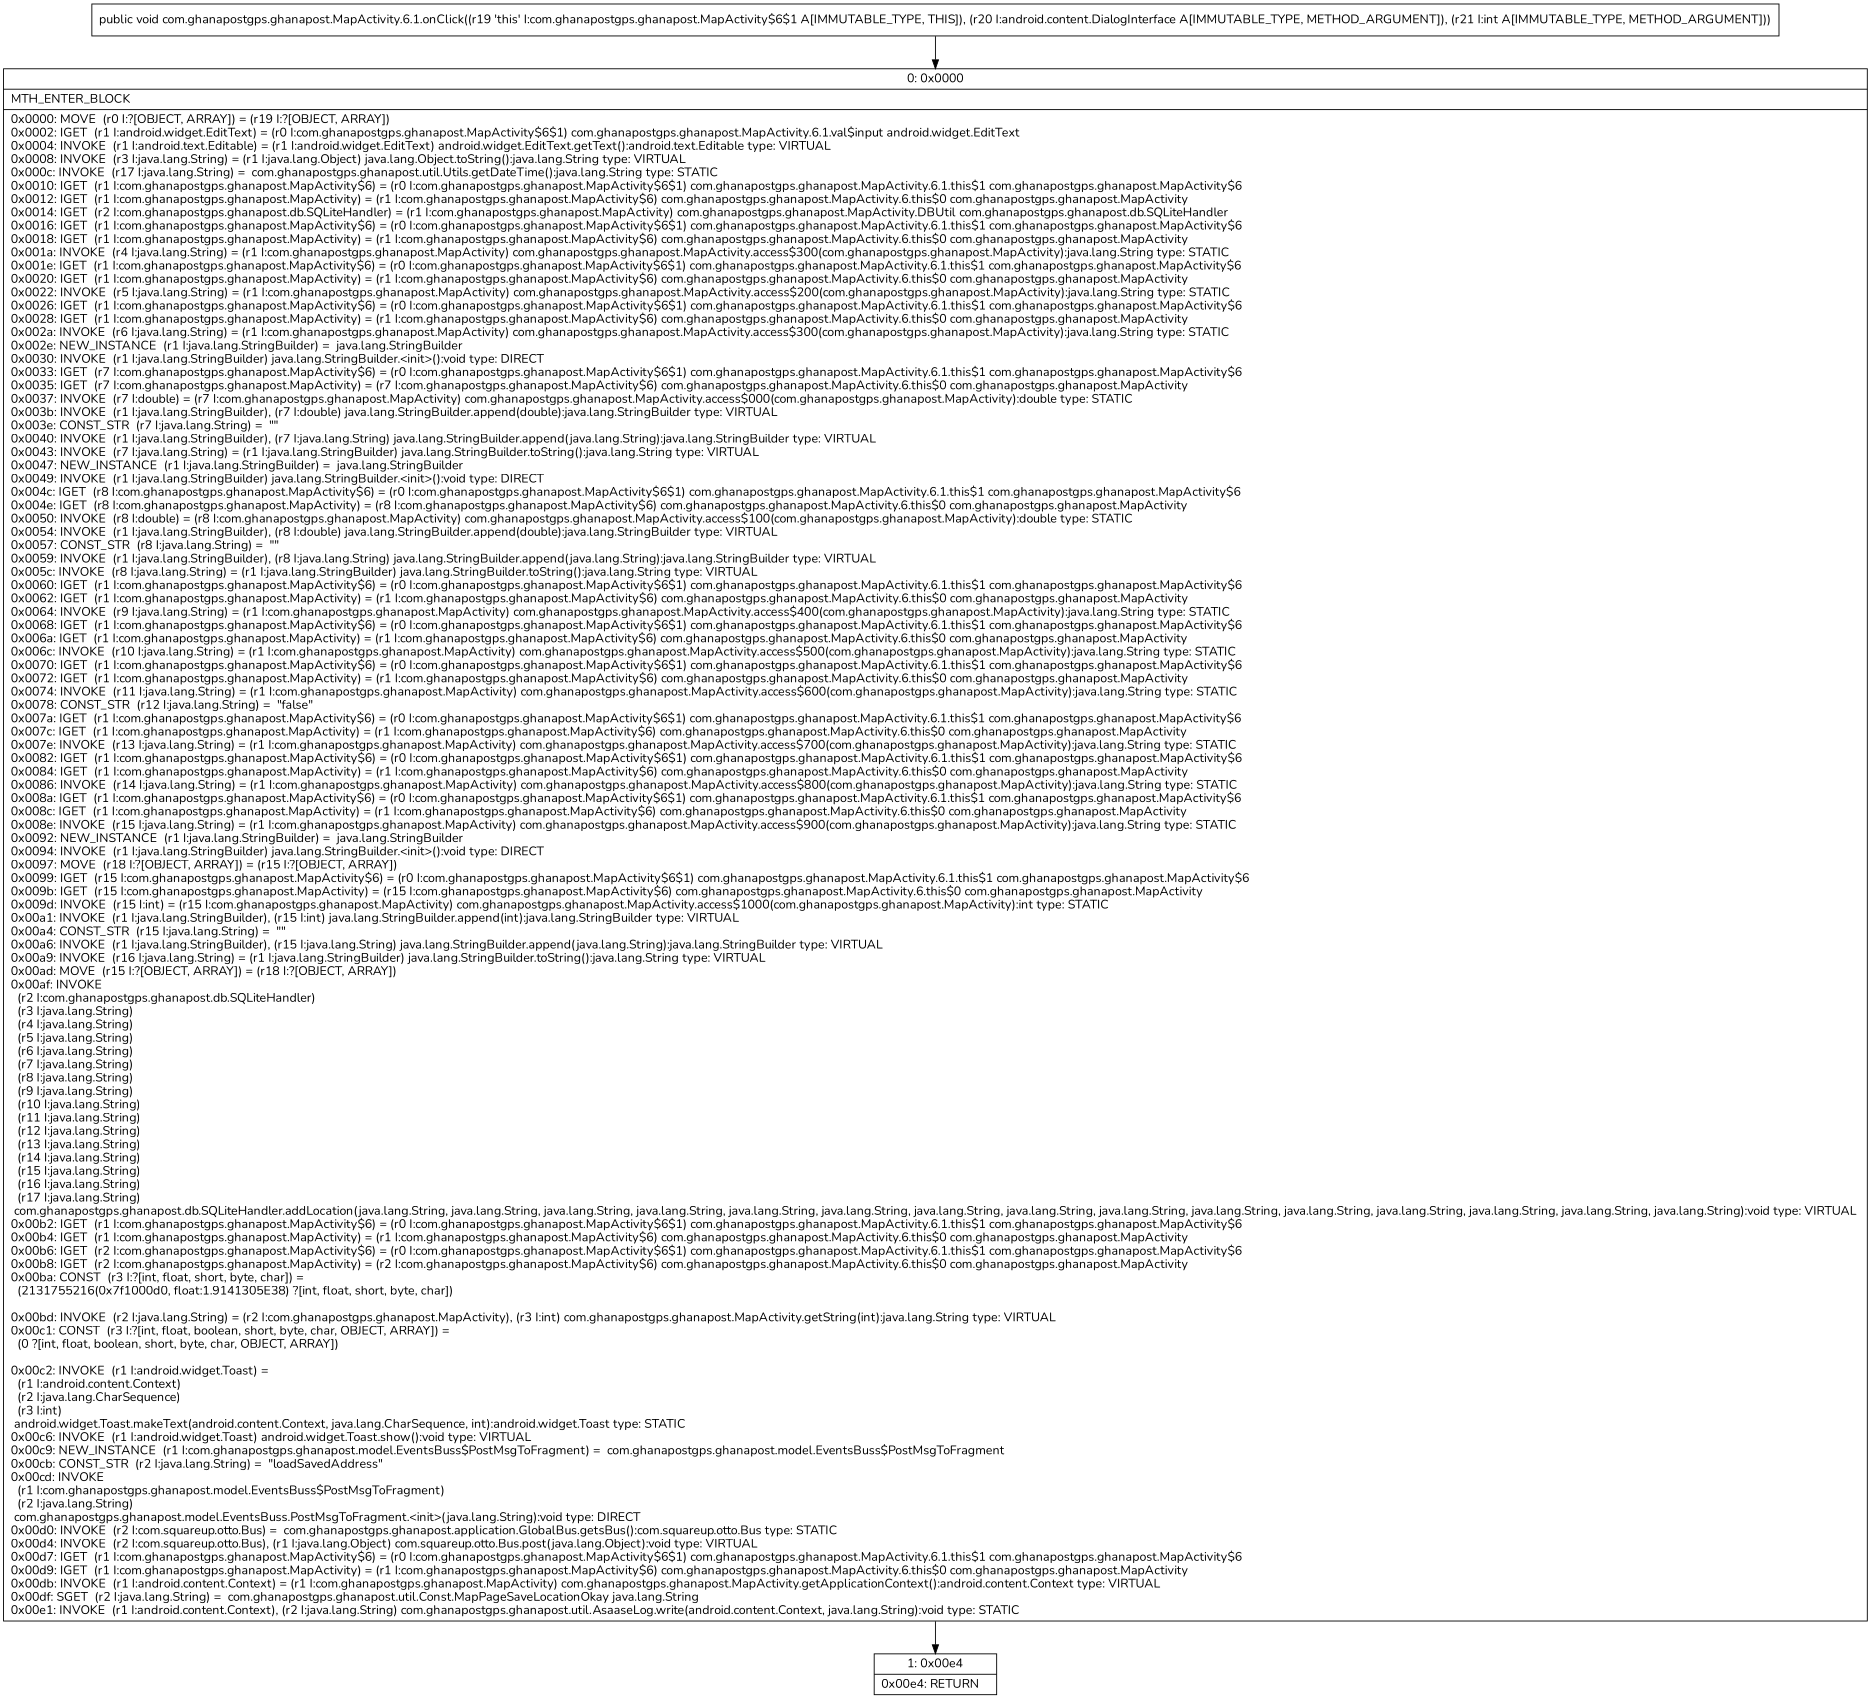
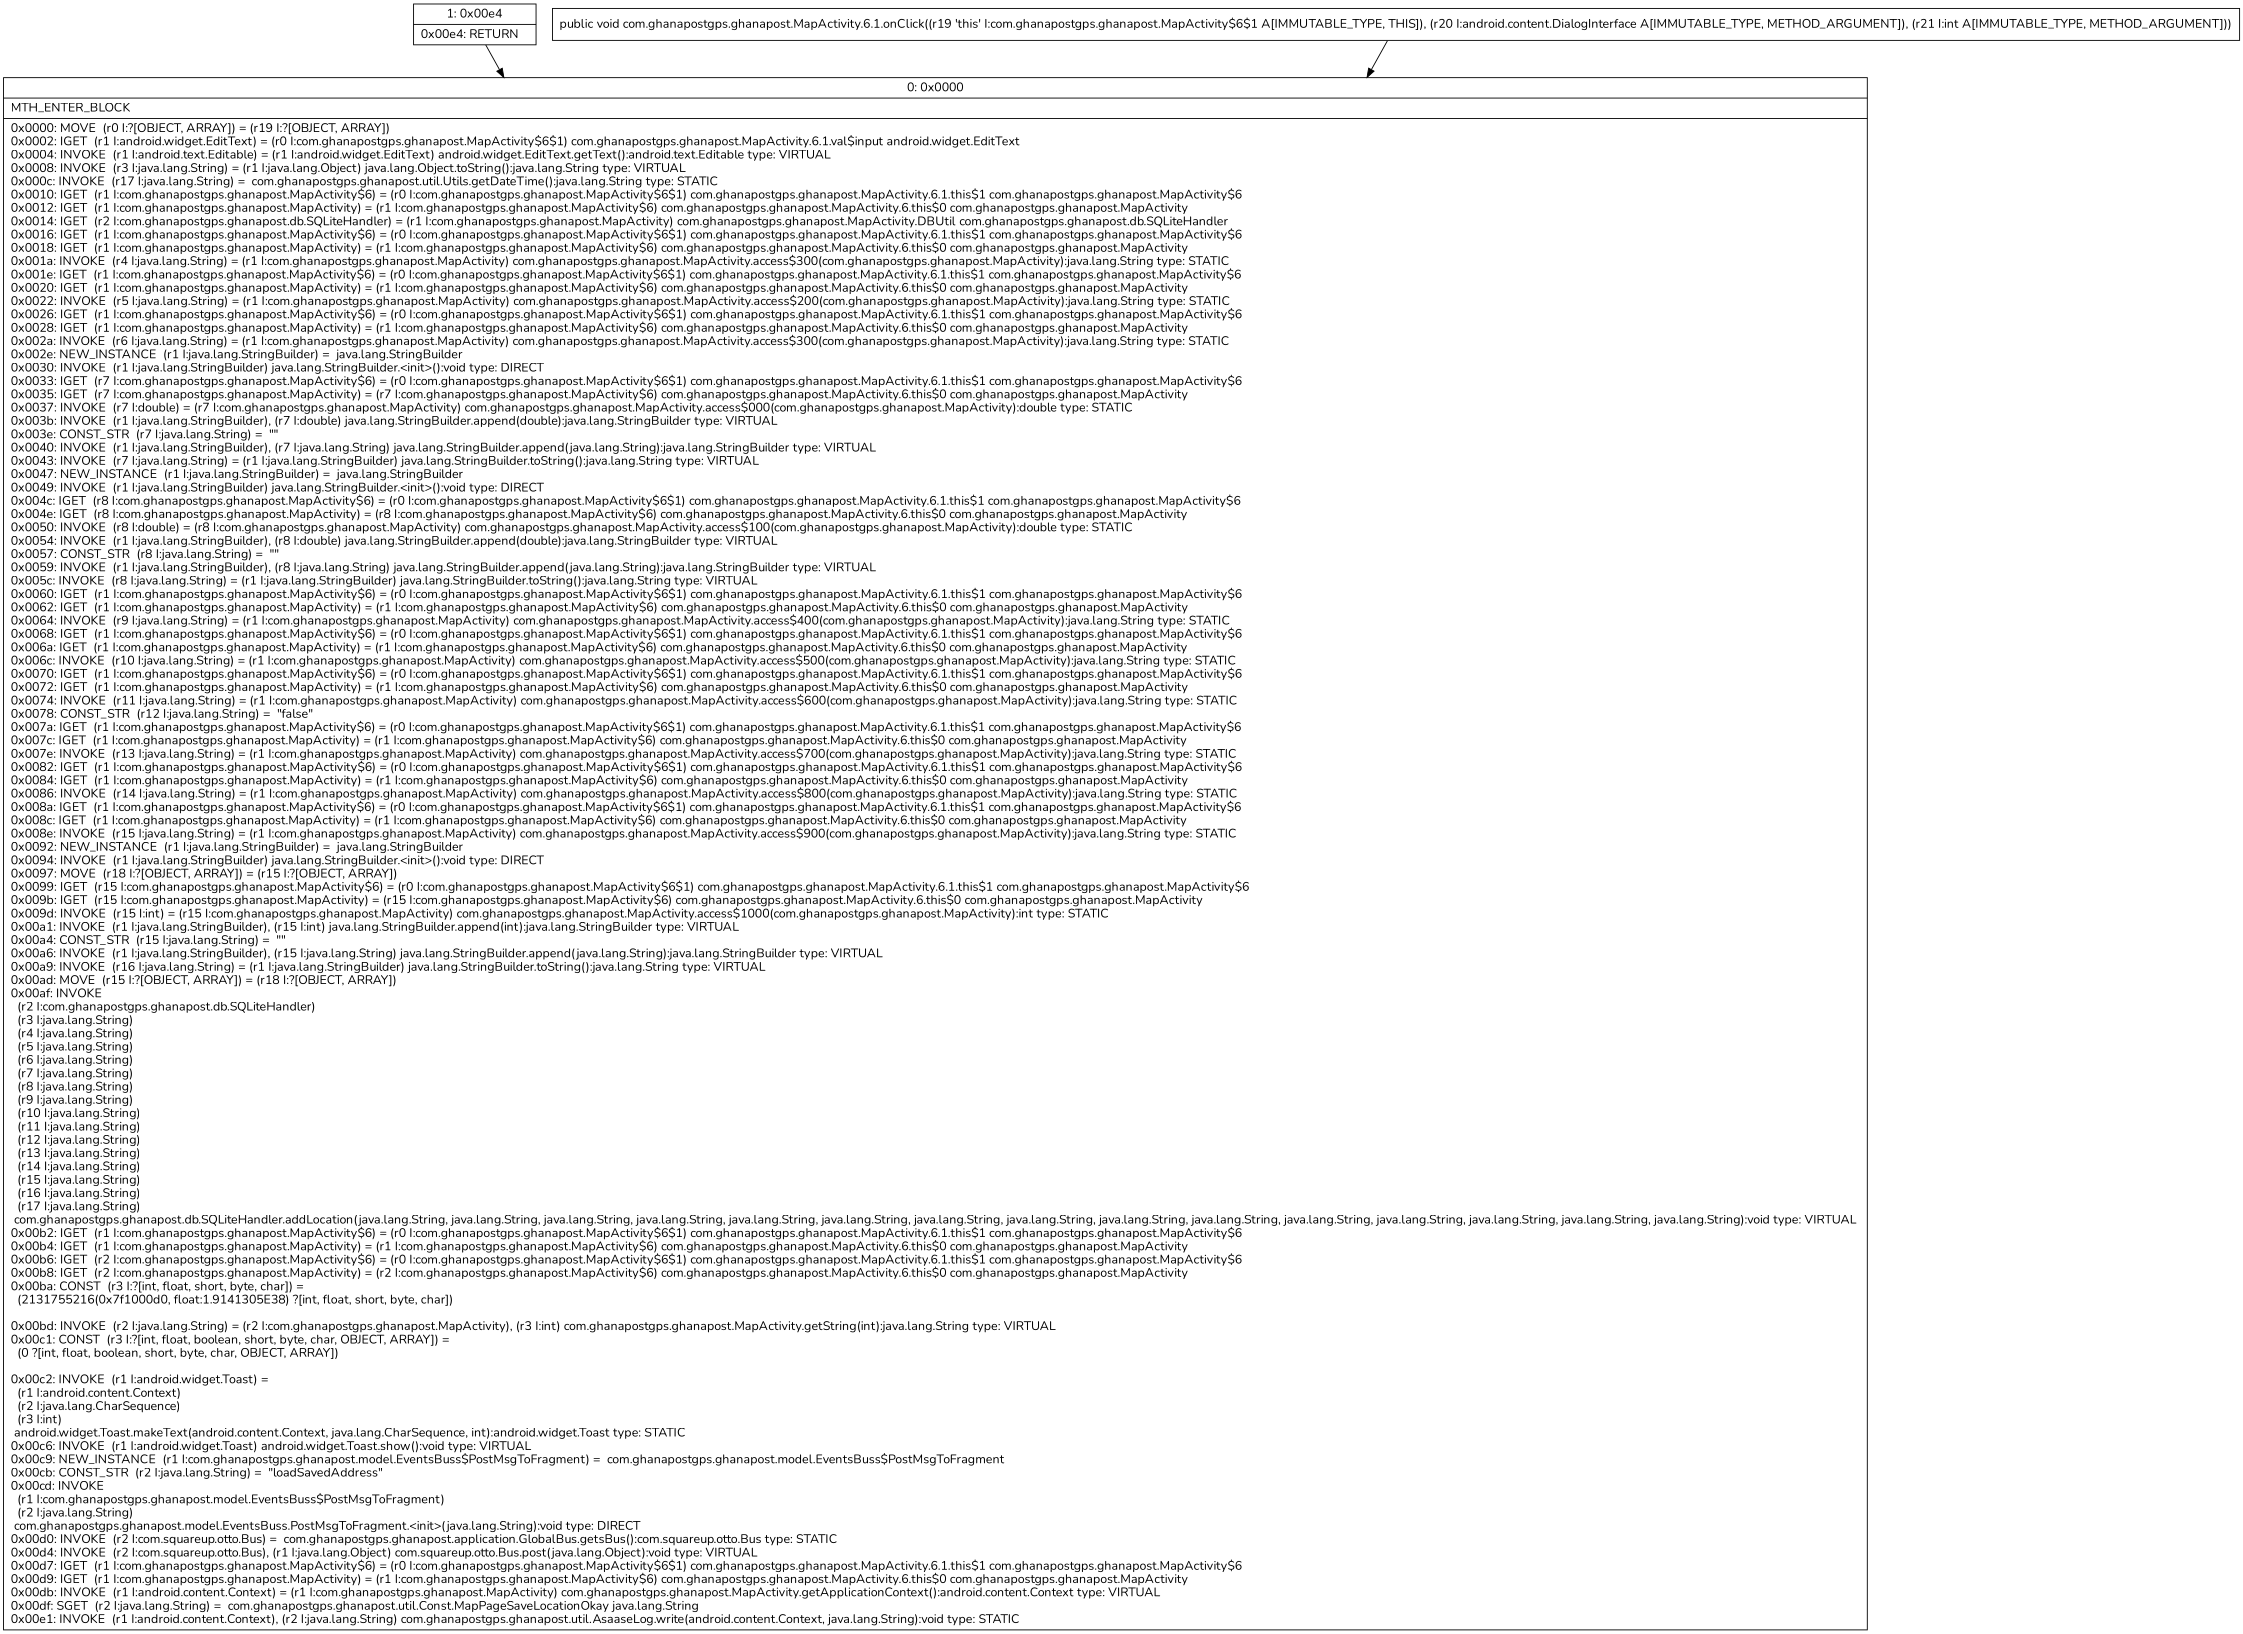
edge "0: 0x0000" -> "1: 0x00e4": reversed
